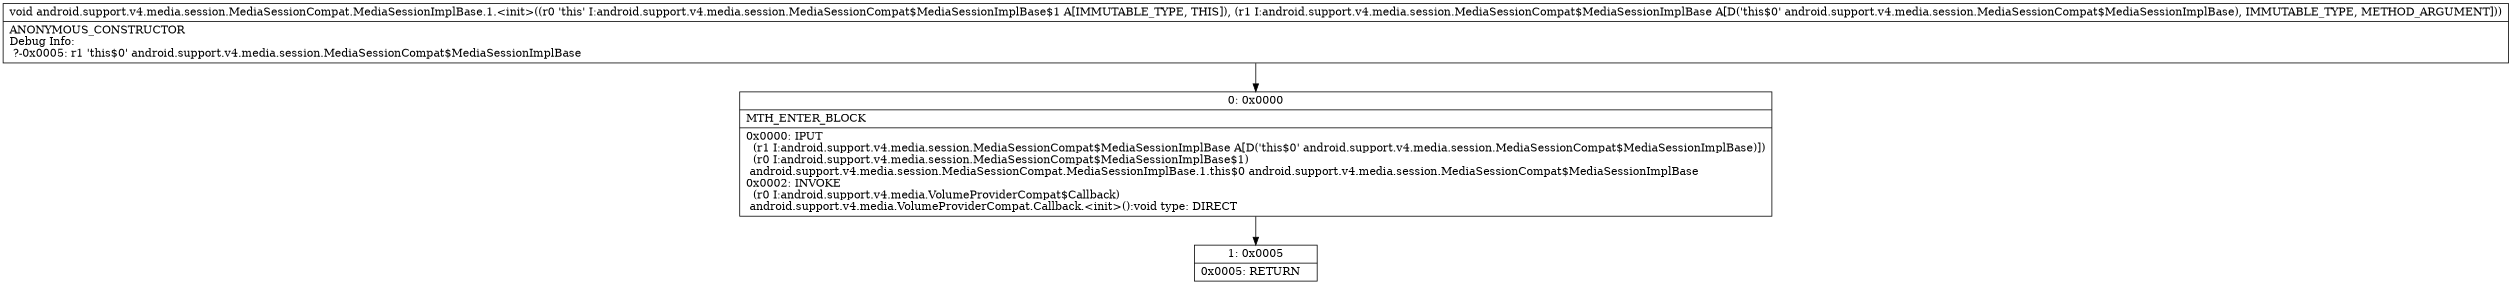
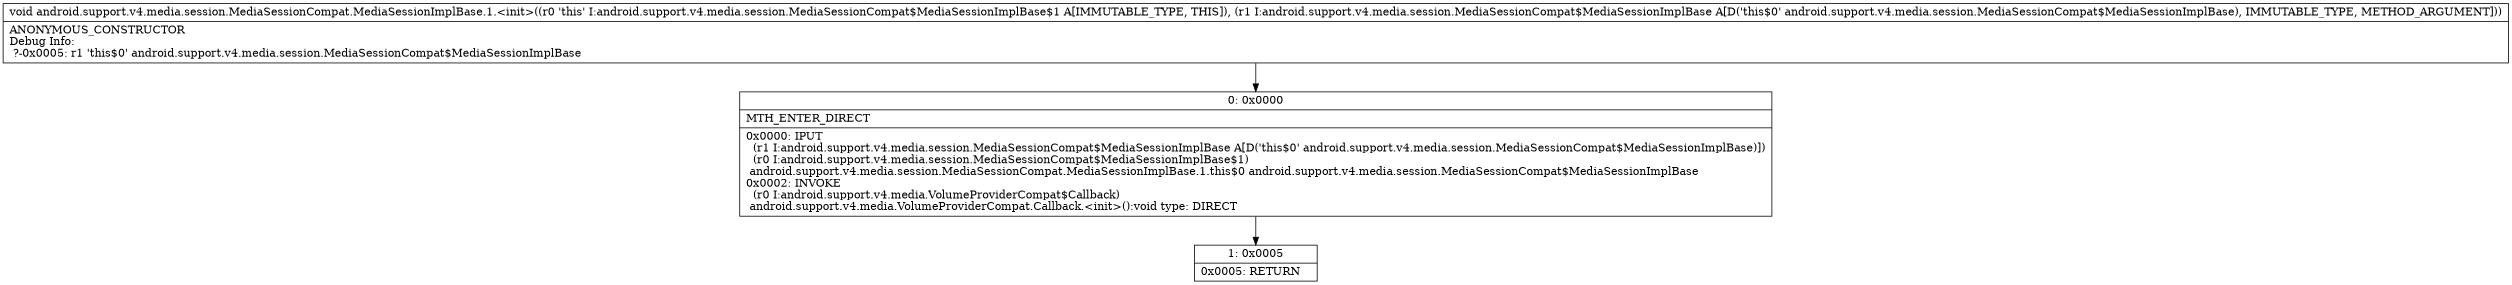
node "0: 0x0000": text "MTH_ENTER_BLOCK" -> "MTH_ENTER_DIRECT"
